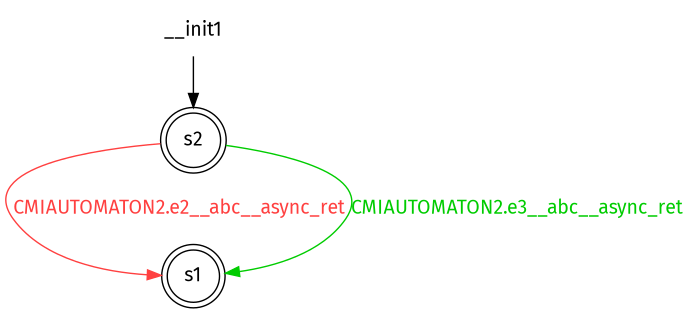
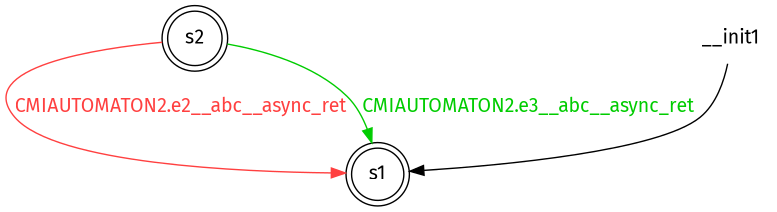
edge "__init1" -> "s2": now "__init1" -> "s1"
